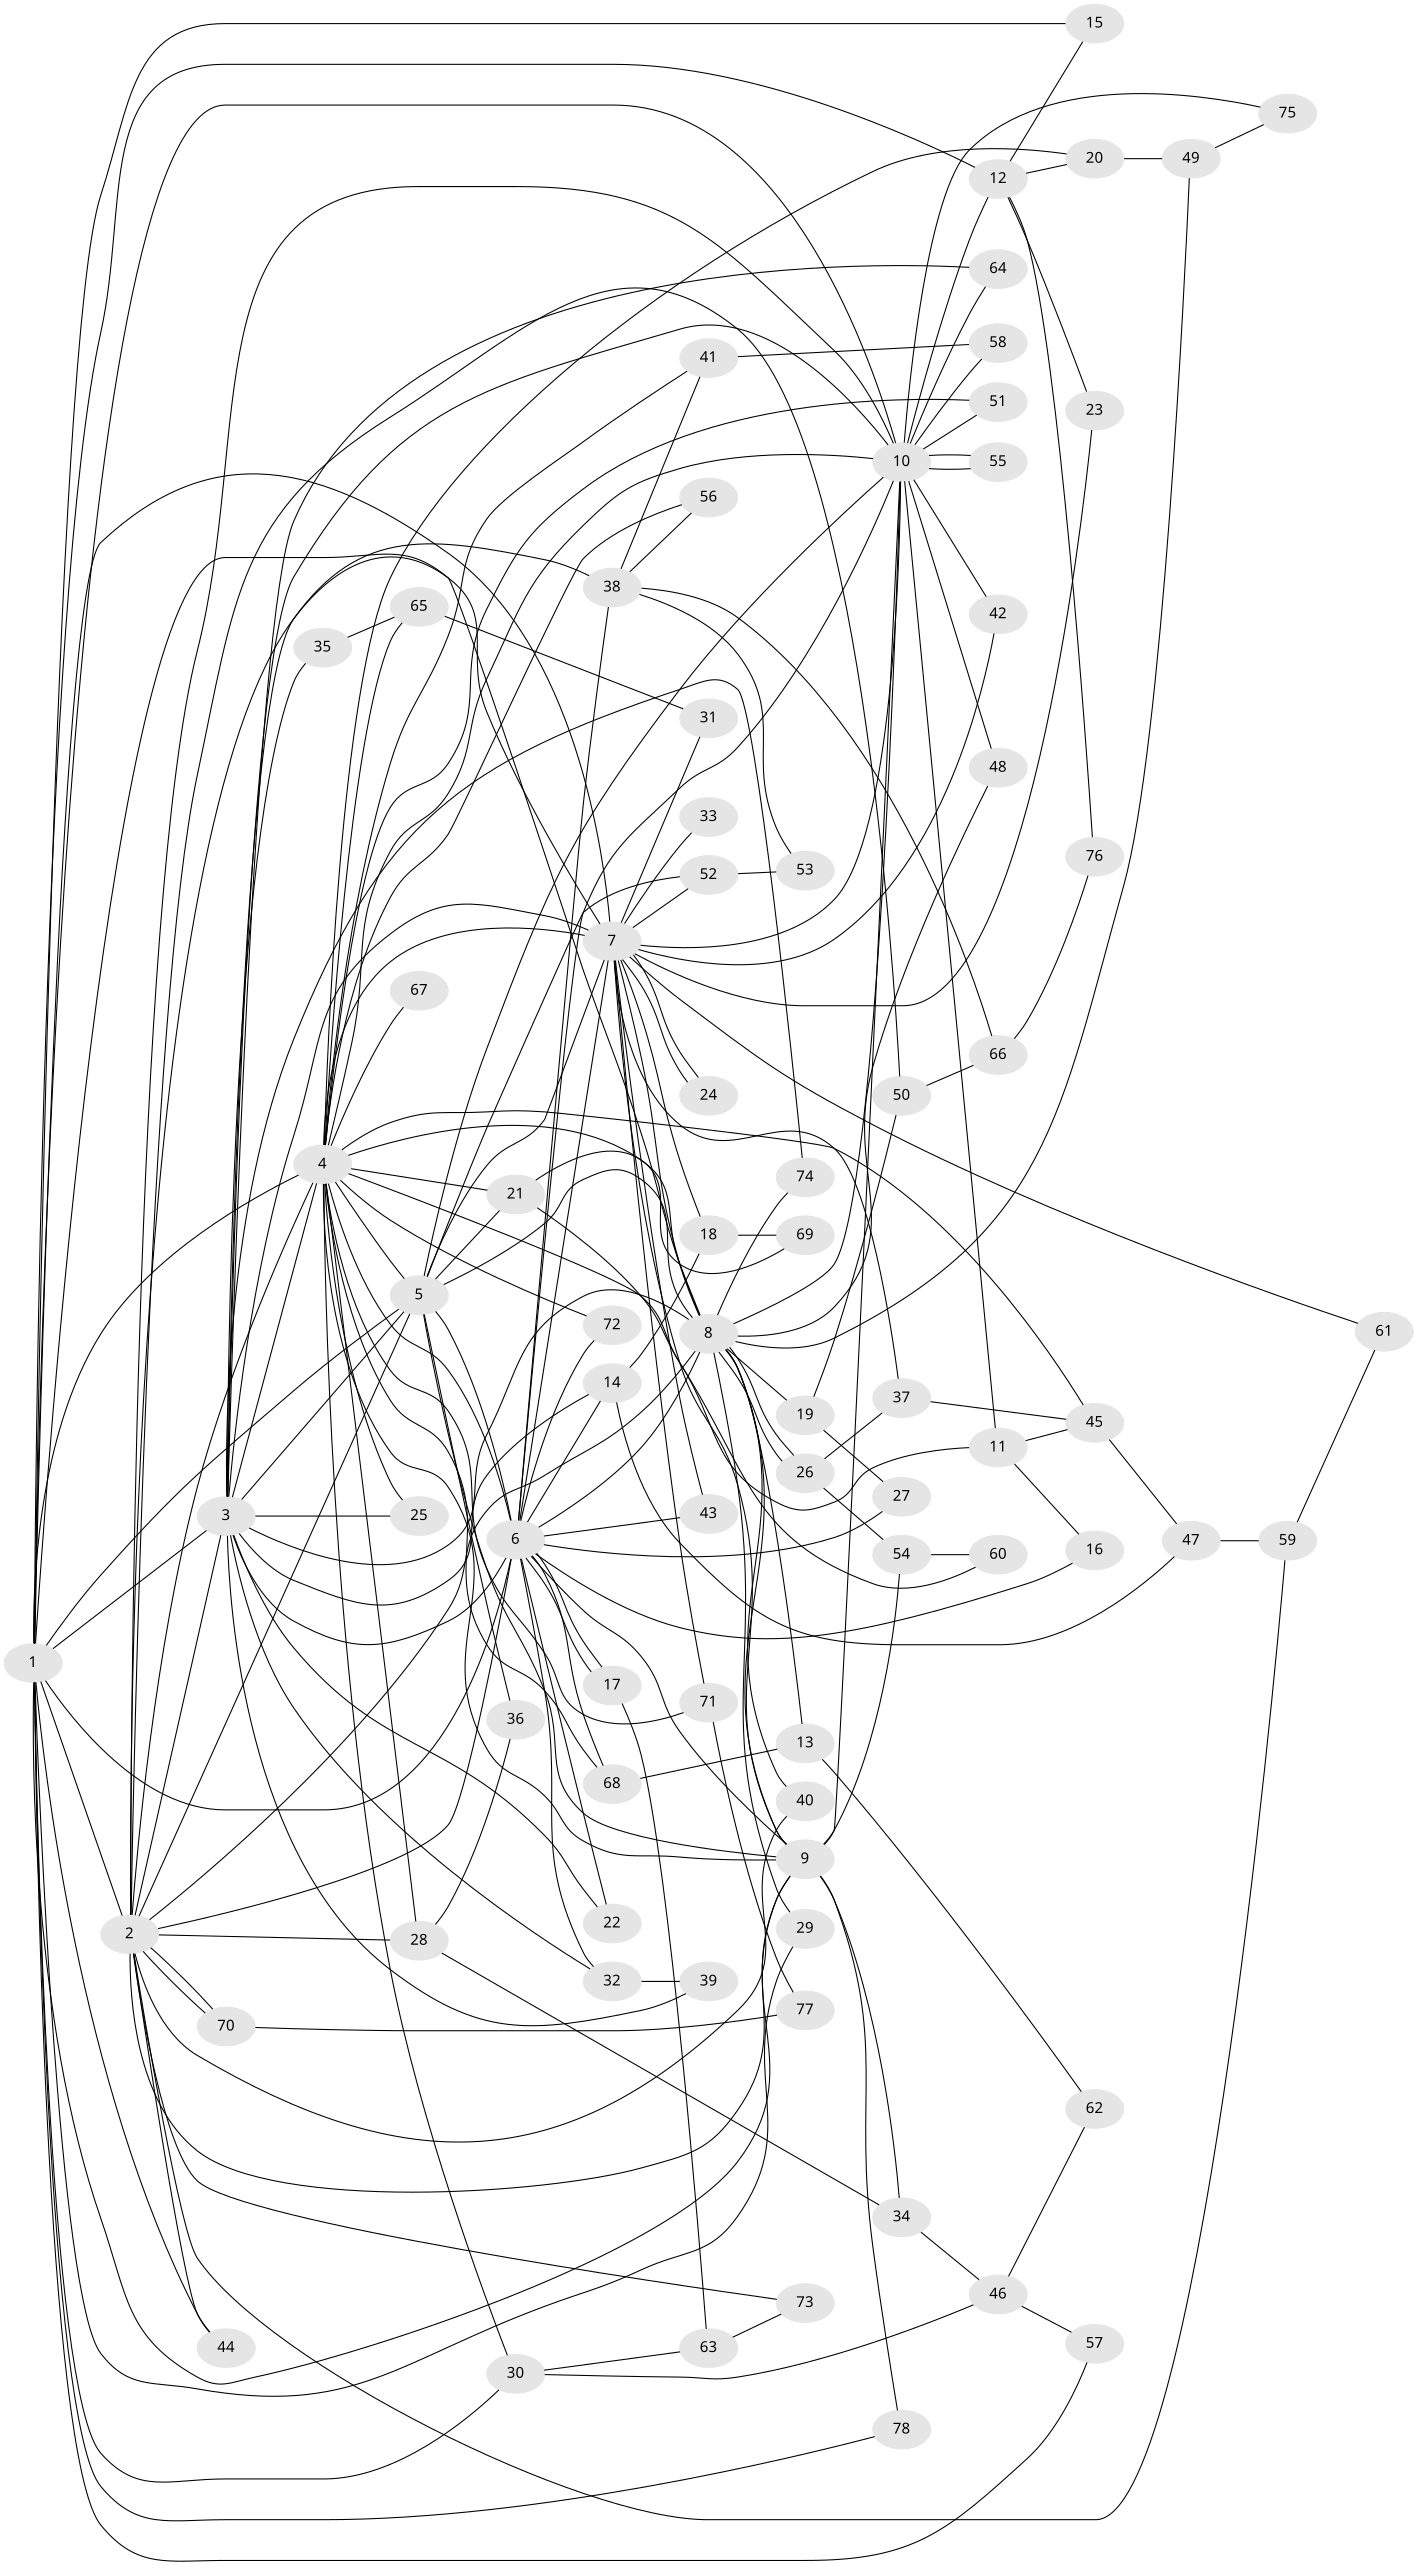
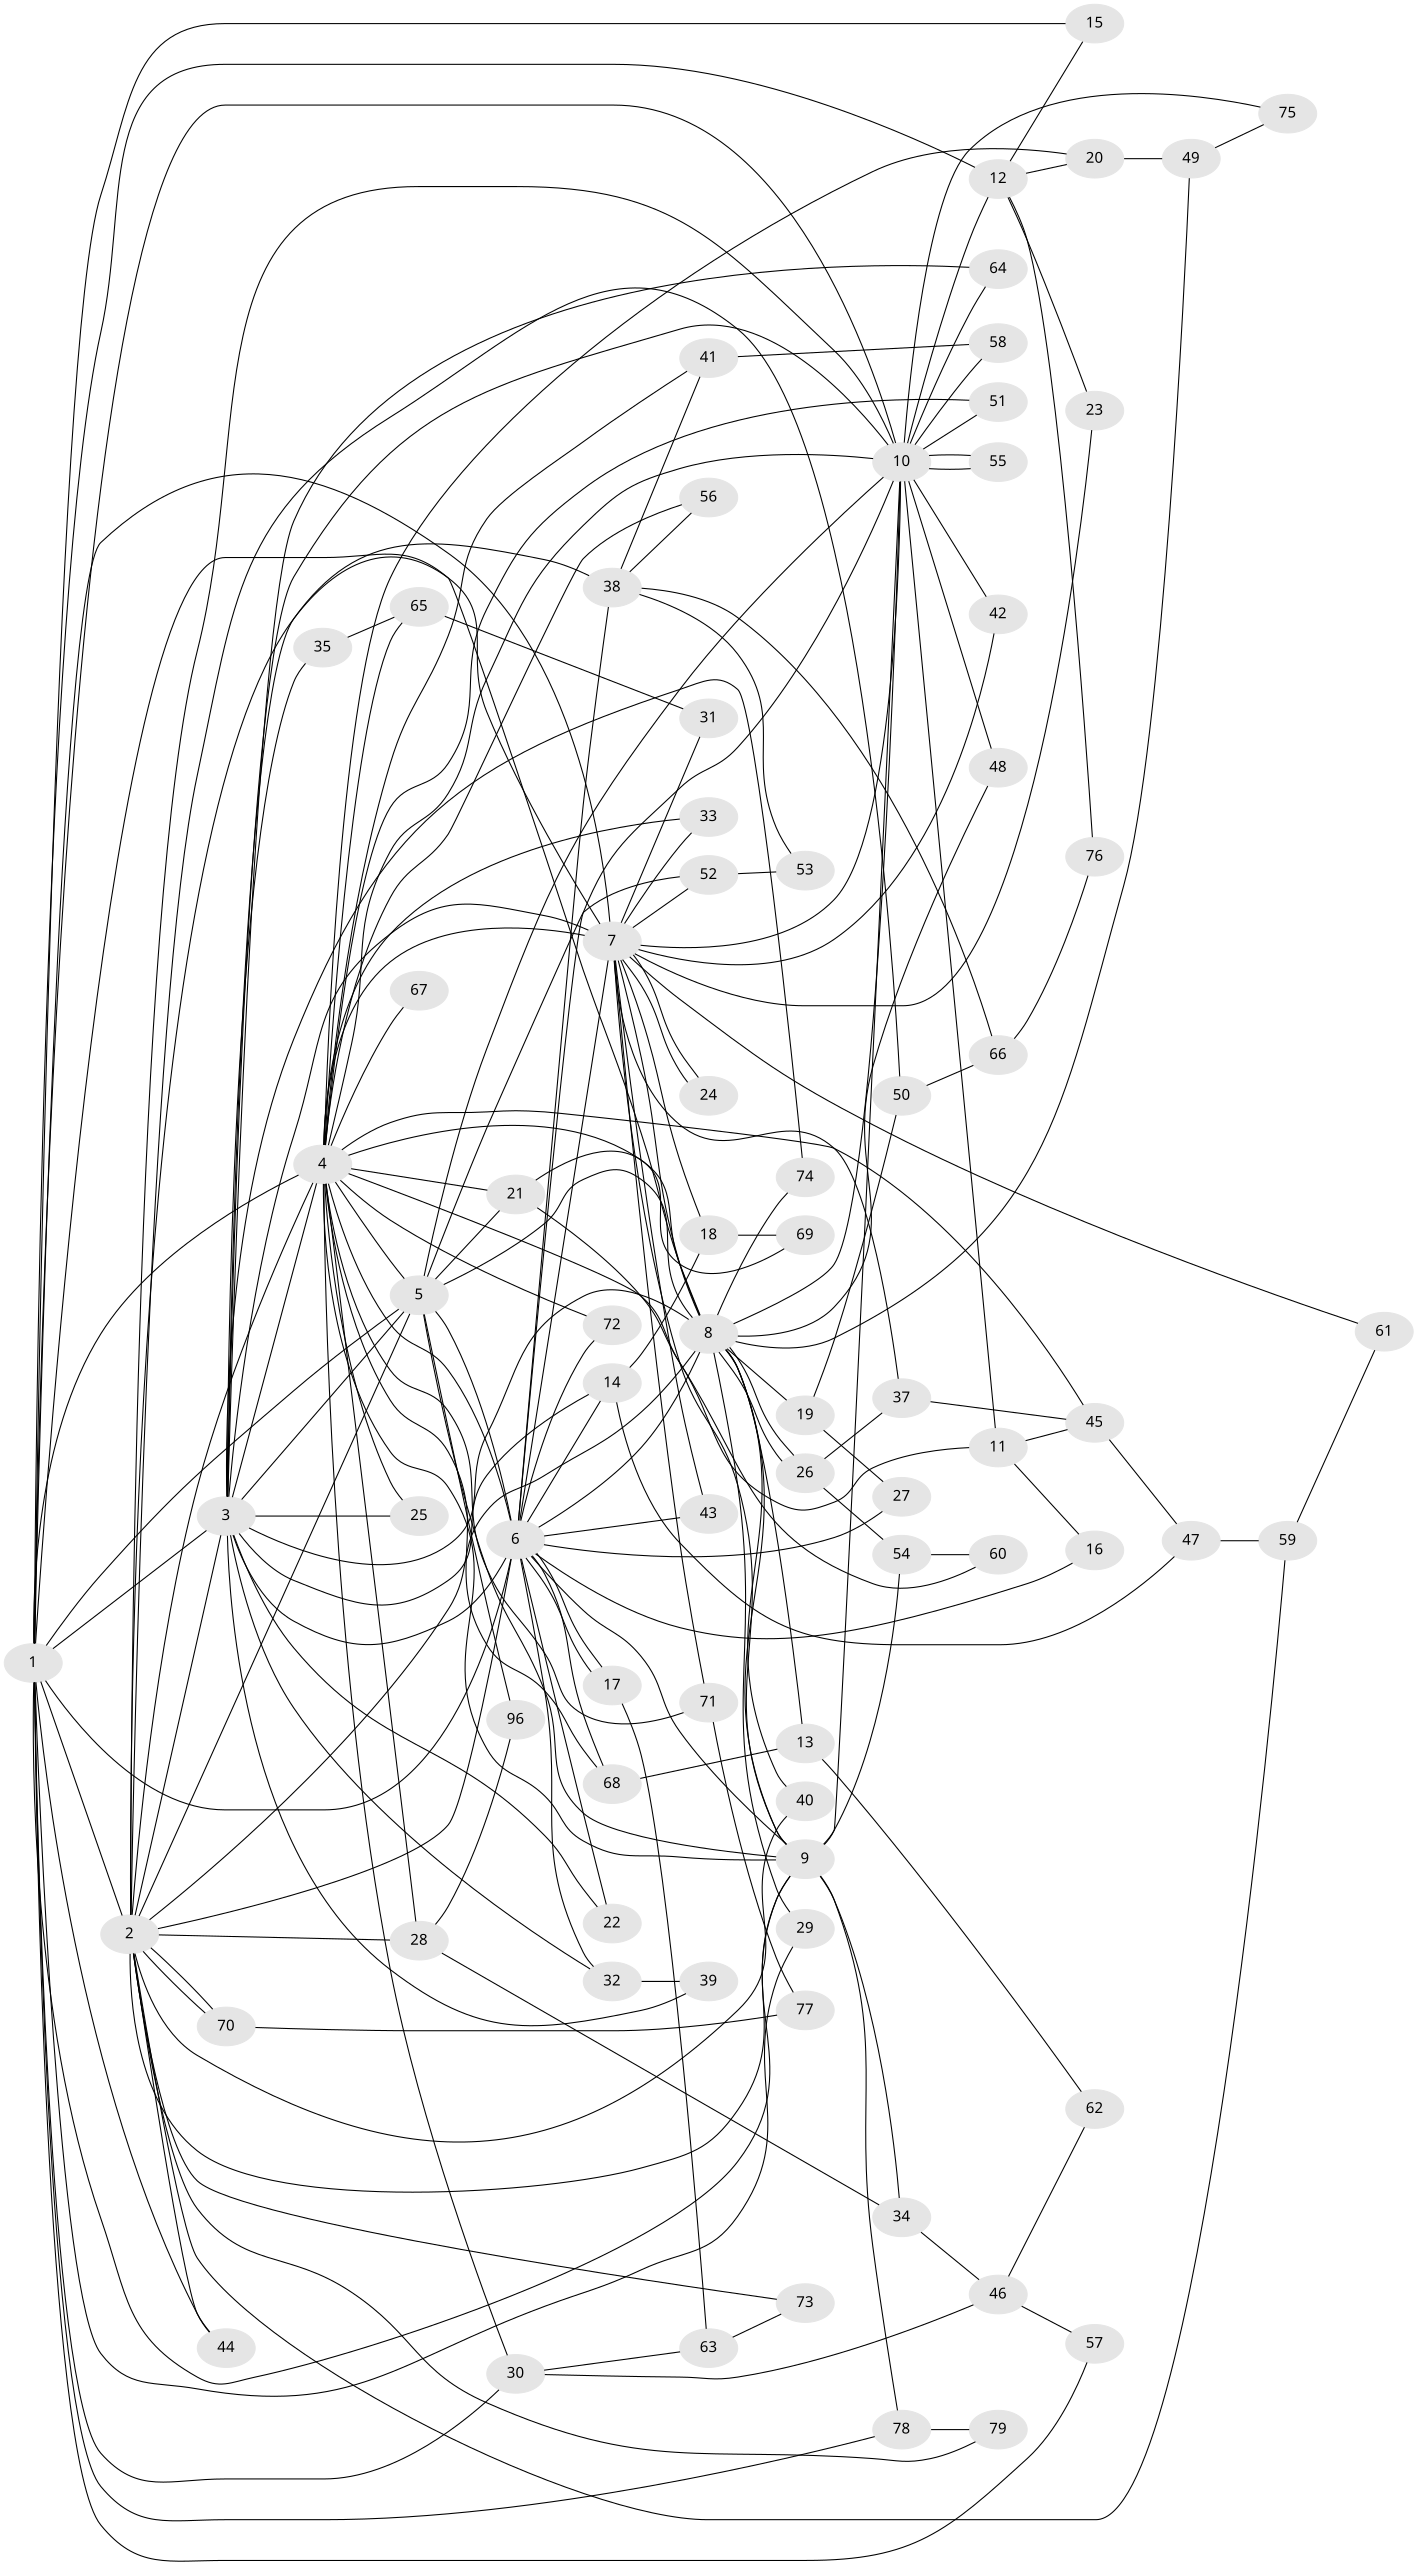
edge "33" -- "4": added
edge "7" -- "5": removed
node "36": label "36" -> "96"
node "79": added
